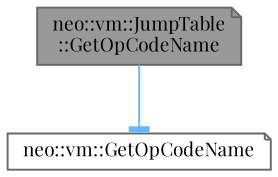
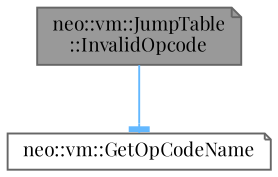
node "neo::vm::JumpTable ::GetOpCodeName": label "neo::vm::JumpTable ::GetOpCodeName" -> "neo::vm::JumpTable ::InvalidOpcode"
